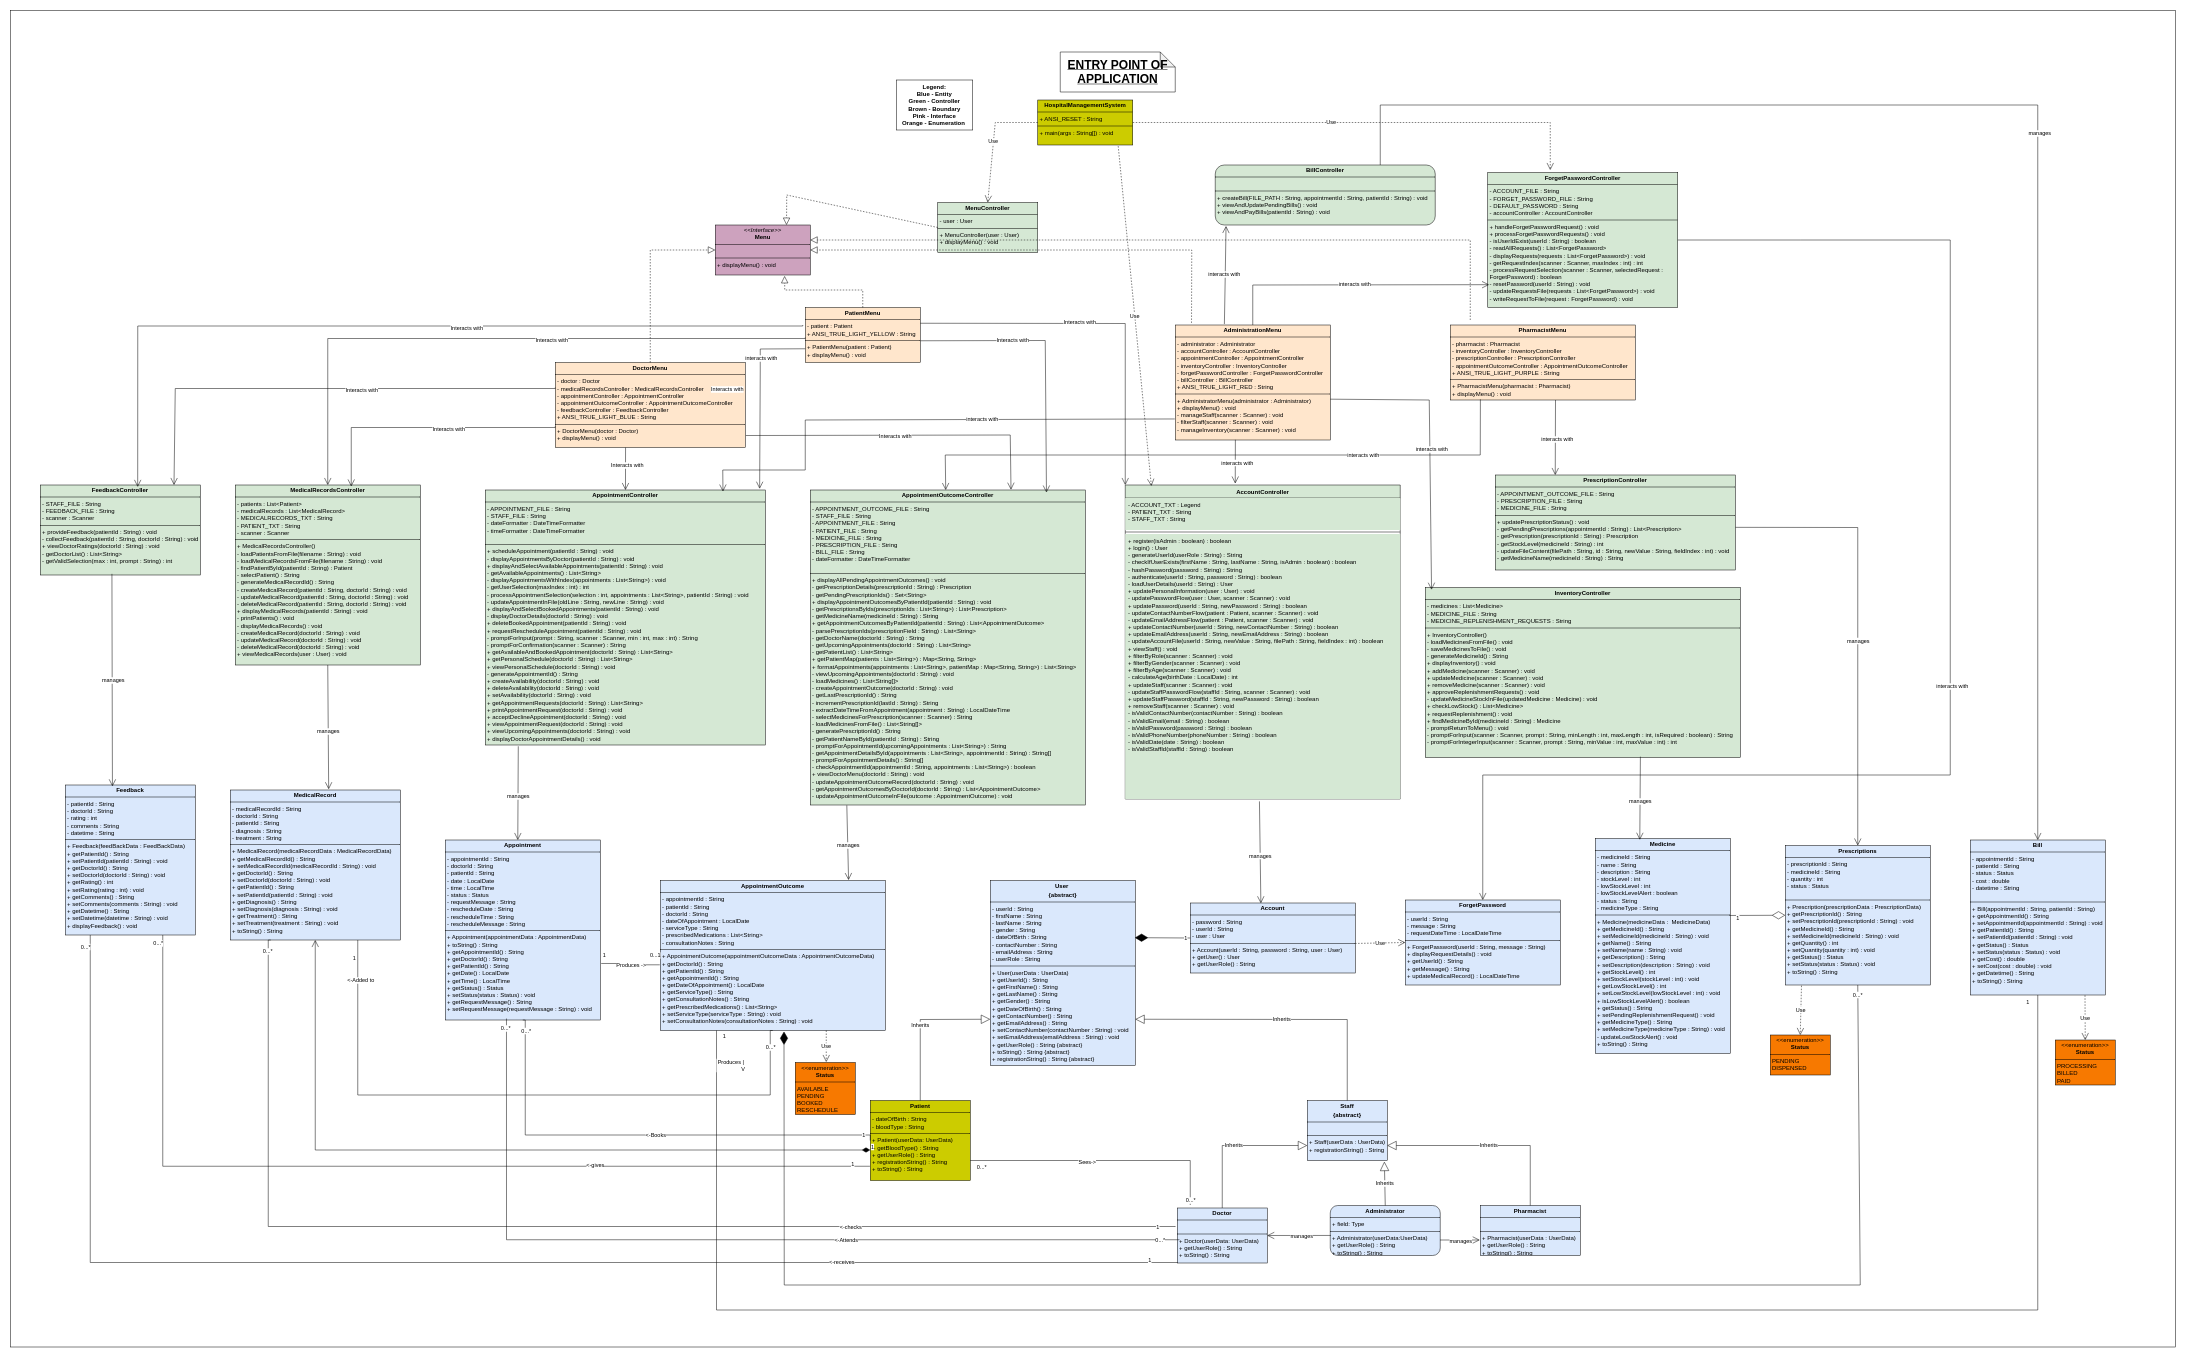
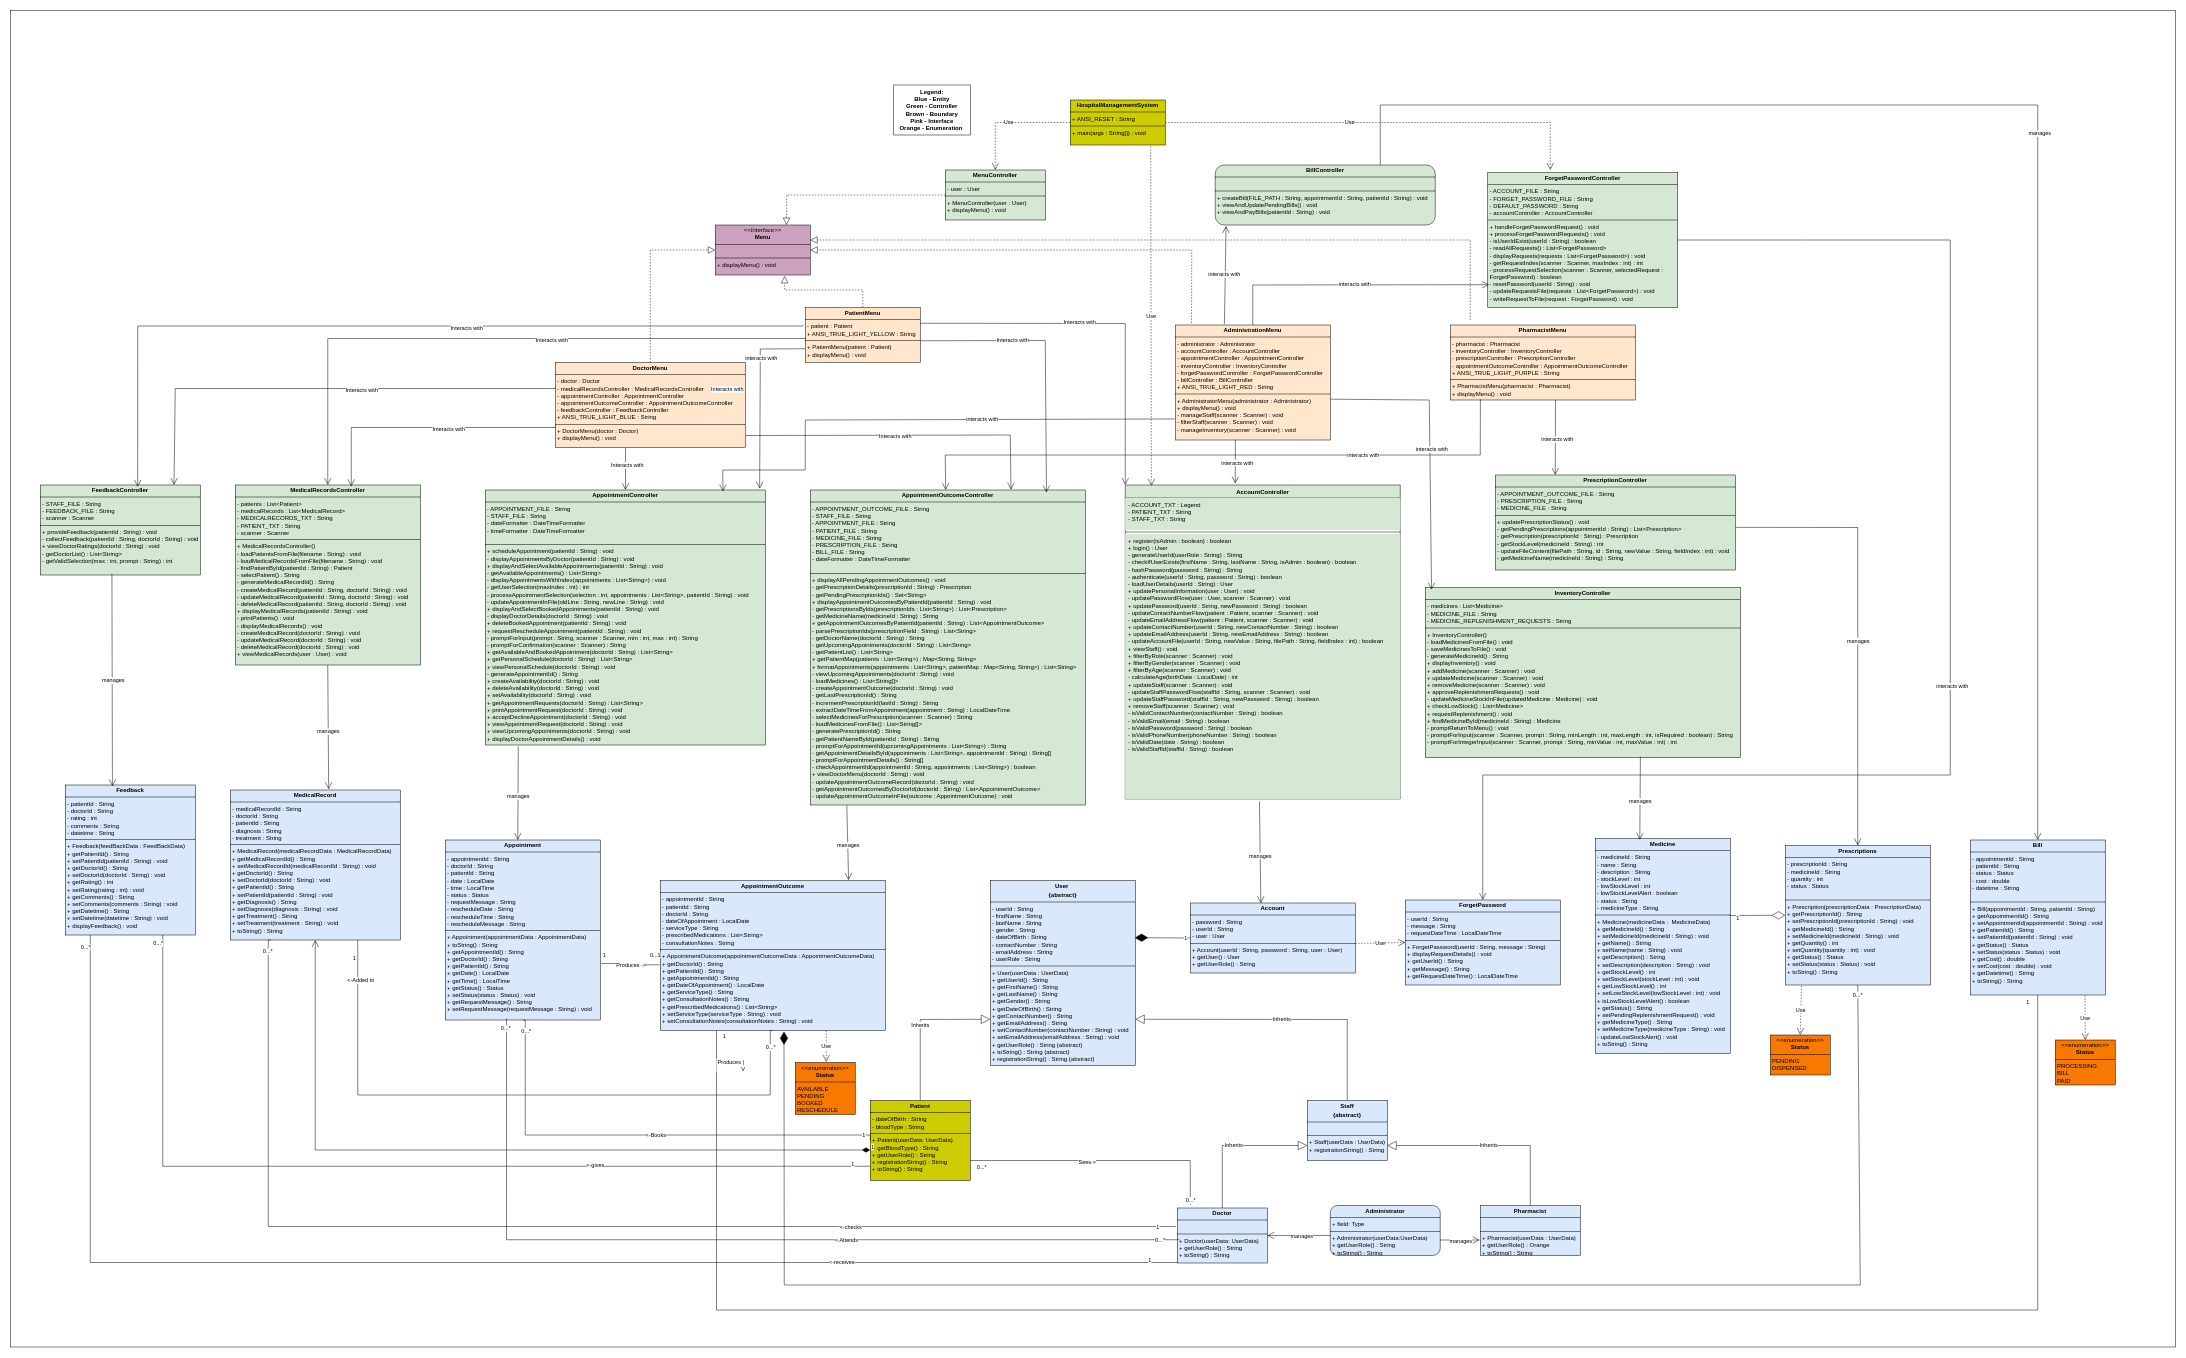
node "ENTRY POINT OF APPLICATION": removed
node "Legend: Blue - Entity Green - Controller Brown - Boundary Pink - Interface Orange - Enumeration": moved (935, 105) -> (932, 110)
node "HospitalManagementSystem + ANSI_RESET : String + main(args : String[]) : void": moved (1085, 122) -> (1118, 122)
node "MenuController - user : User + MenuController(user : User) + displayMenu() : void": moved (988, 227) -> (995, 195)
node "ForgetPassword - userId : String - message : String - requestDateTime : LocalDateTime + ForgetPassword(userId : String, message : String) + displayRequestDetails() : void + getUserId() : String + getMessage() : String + updateMedicalRecord() : LocalDateTime": label "ForgetPassword - userId : String - message : String - requestDateTime : LocalDateTime + ForgetPassword(userId : String, message : String) + displayRequestDetails() : void + getUserId() : String + getMessage() : String + updateMedicalRecord() : LocalDateTime" -> "ForgetPassword - userId : String - message : String - requestDateTime : LocalDateTime + ForgetPassword(userId : String, message : String) + displayRequestDetails() : void + getUserId() : String + getMessage() : String + getRequestDateTime() : LocalDateTime"
node "<<enumeration>> Status PROCESSING BILLED PAID": label "<<enumeration>> Status PROCESSING BILLED PAID" -> "<<enumeration>> Status PROCESSING BILL PAID"
edge "Administrator + field: Type + Administrator(userData:UserData) + getUserRole() : String + toString() : String" -> "Staff {abstract} + Staff(userData : UserData) + registrationString() : String": removed, label "Inherits"
node "Pharmacist + Pharmacist(userData : UserData) + getUserRole() : String + toString() : String": label "Pharmacist + Pharmacist(userData : UserData) + getUserRole() : String + toString() : String" -> "Pharmacist + Pharmacist(userData : UserData) + getUserRole() : Orange + toString() : String"
